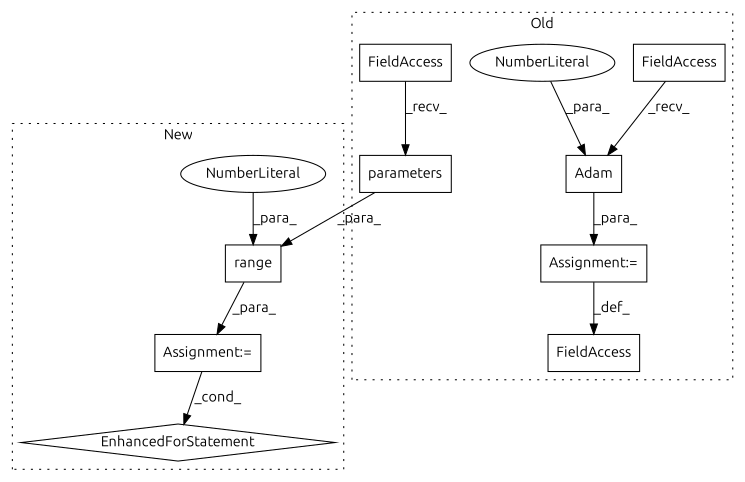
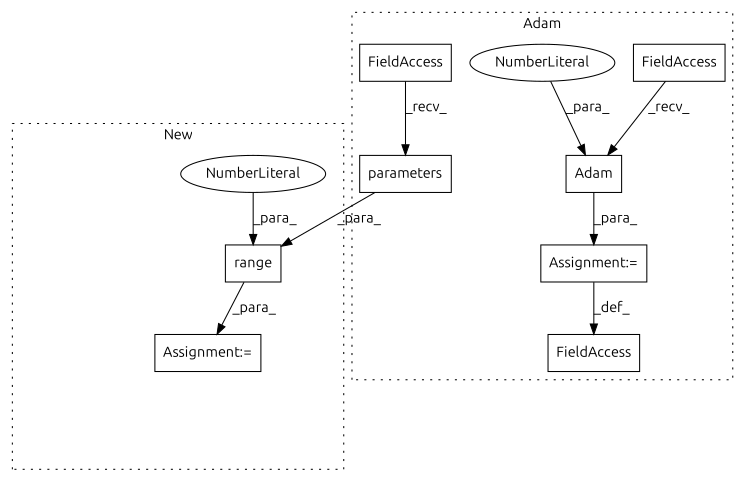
cluster "Old": label "Old" -> "Adam"
node "EnhancedForStatement": removed
